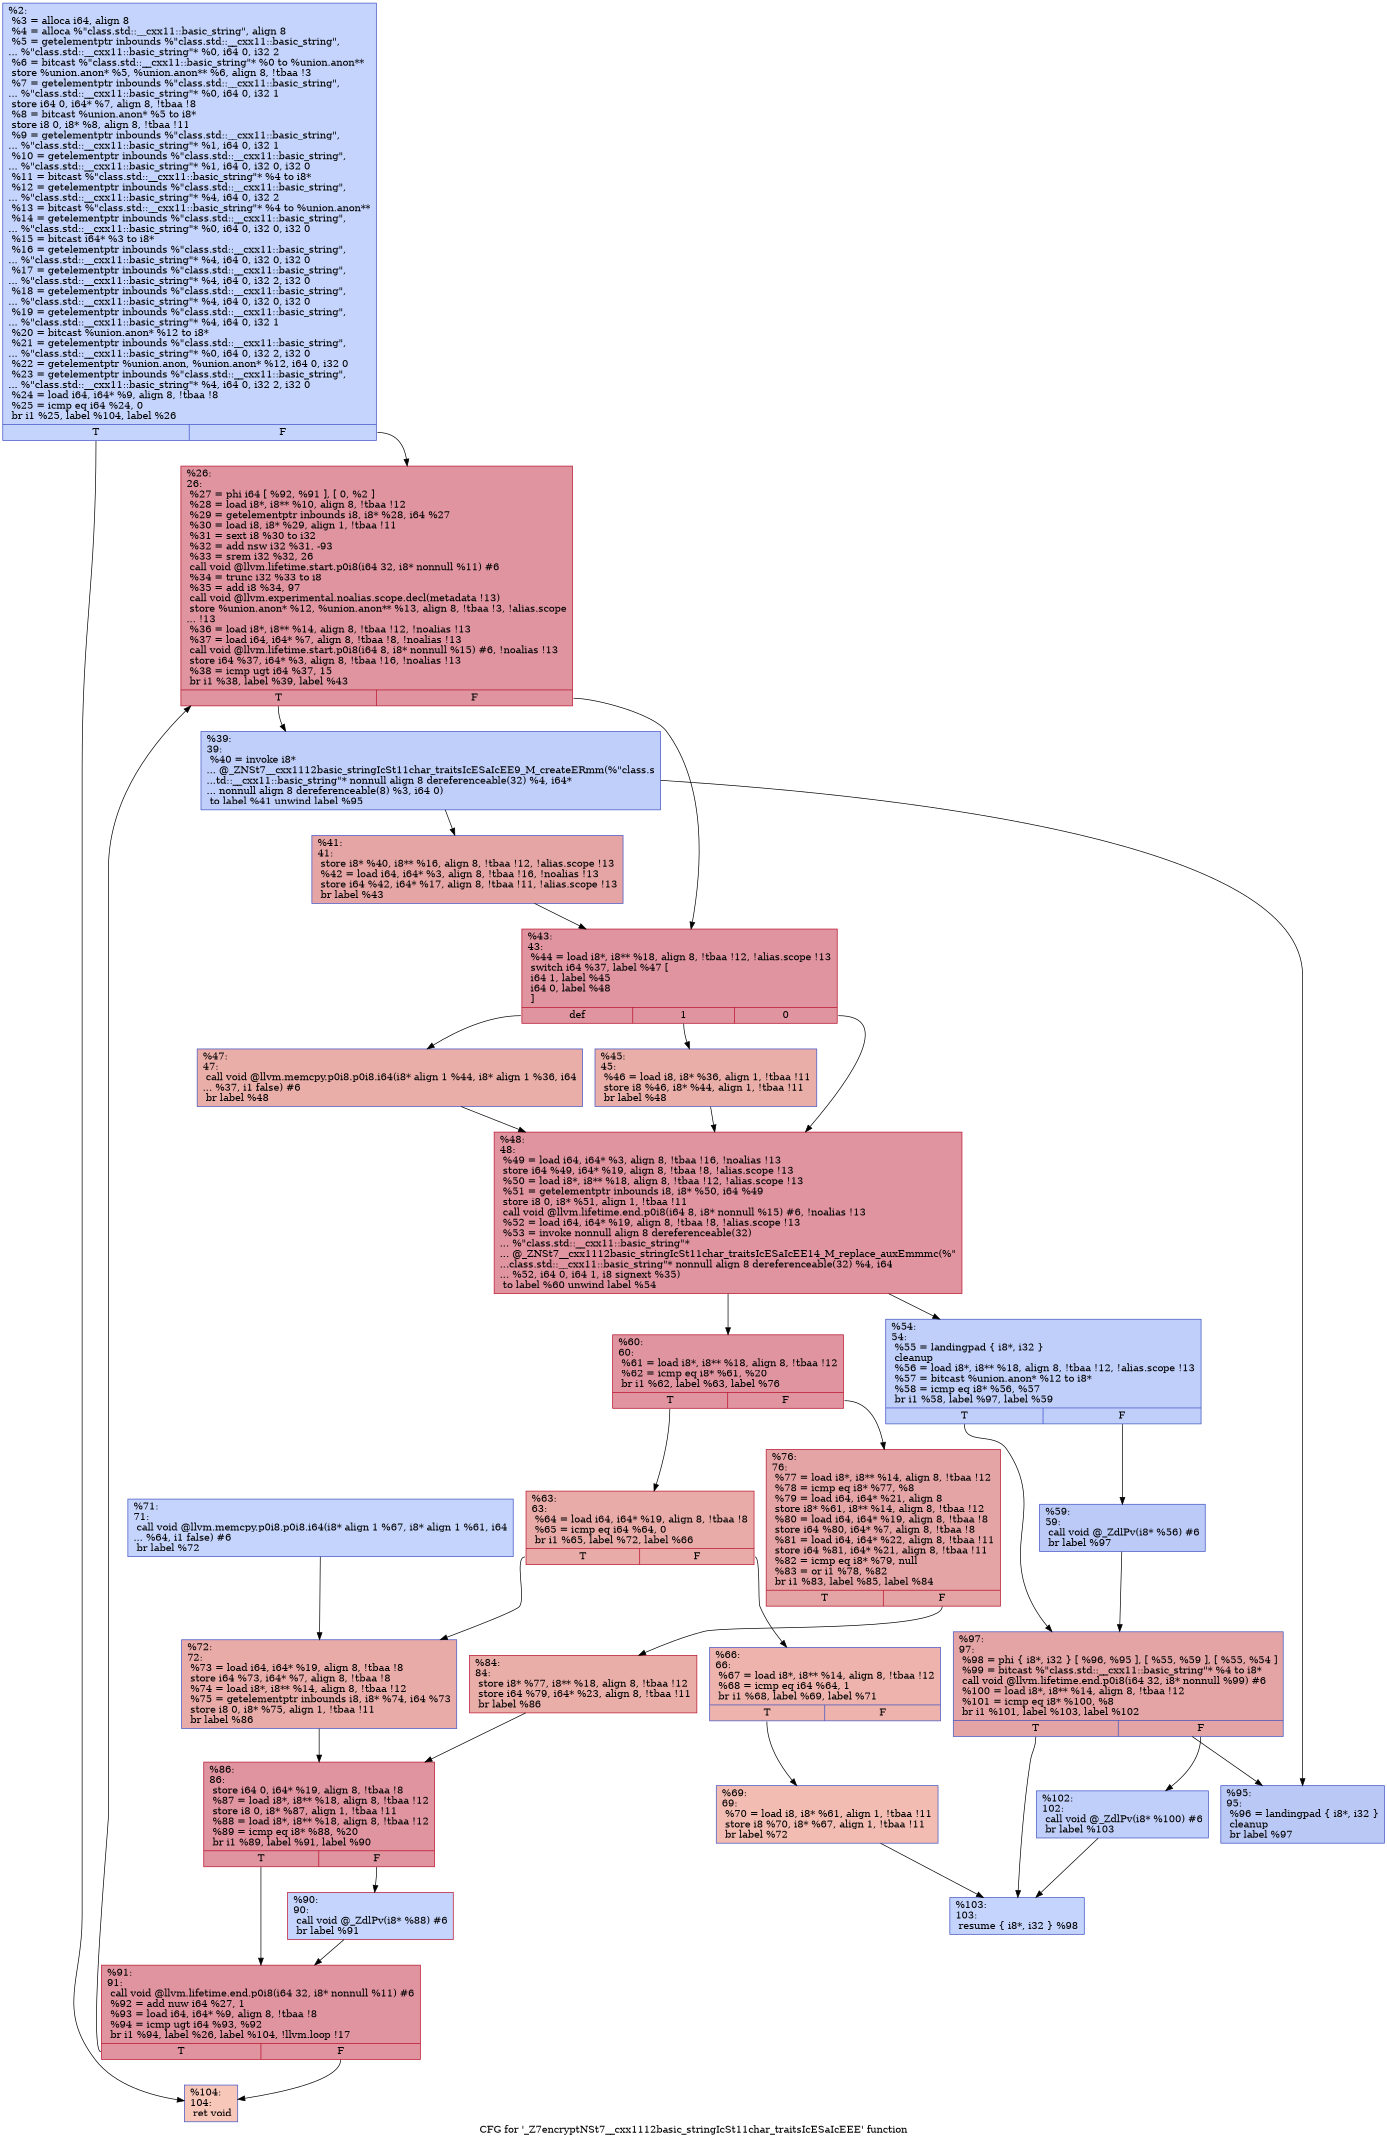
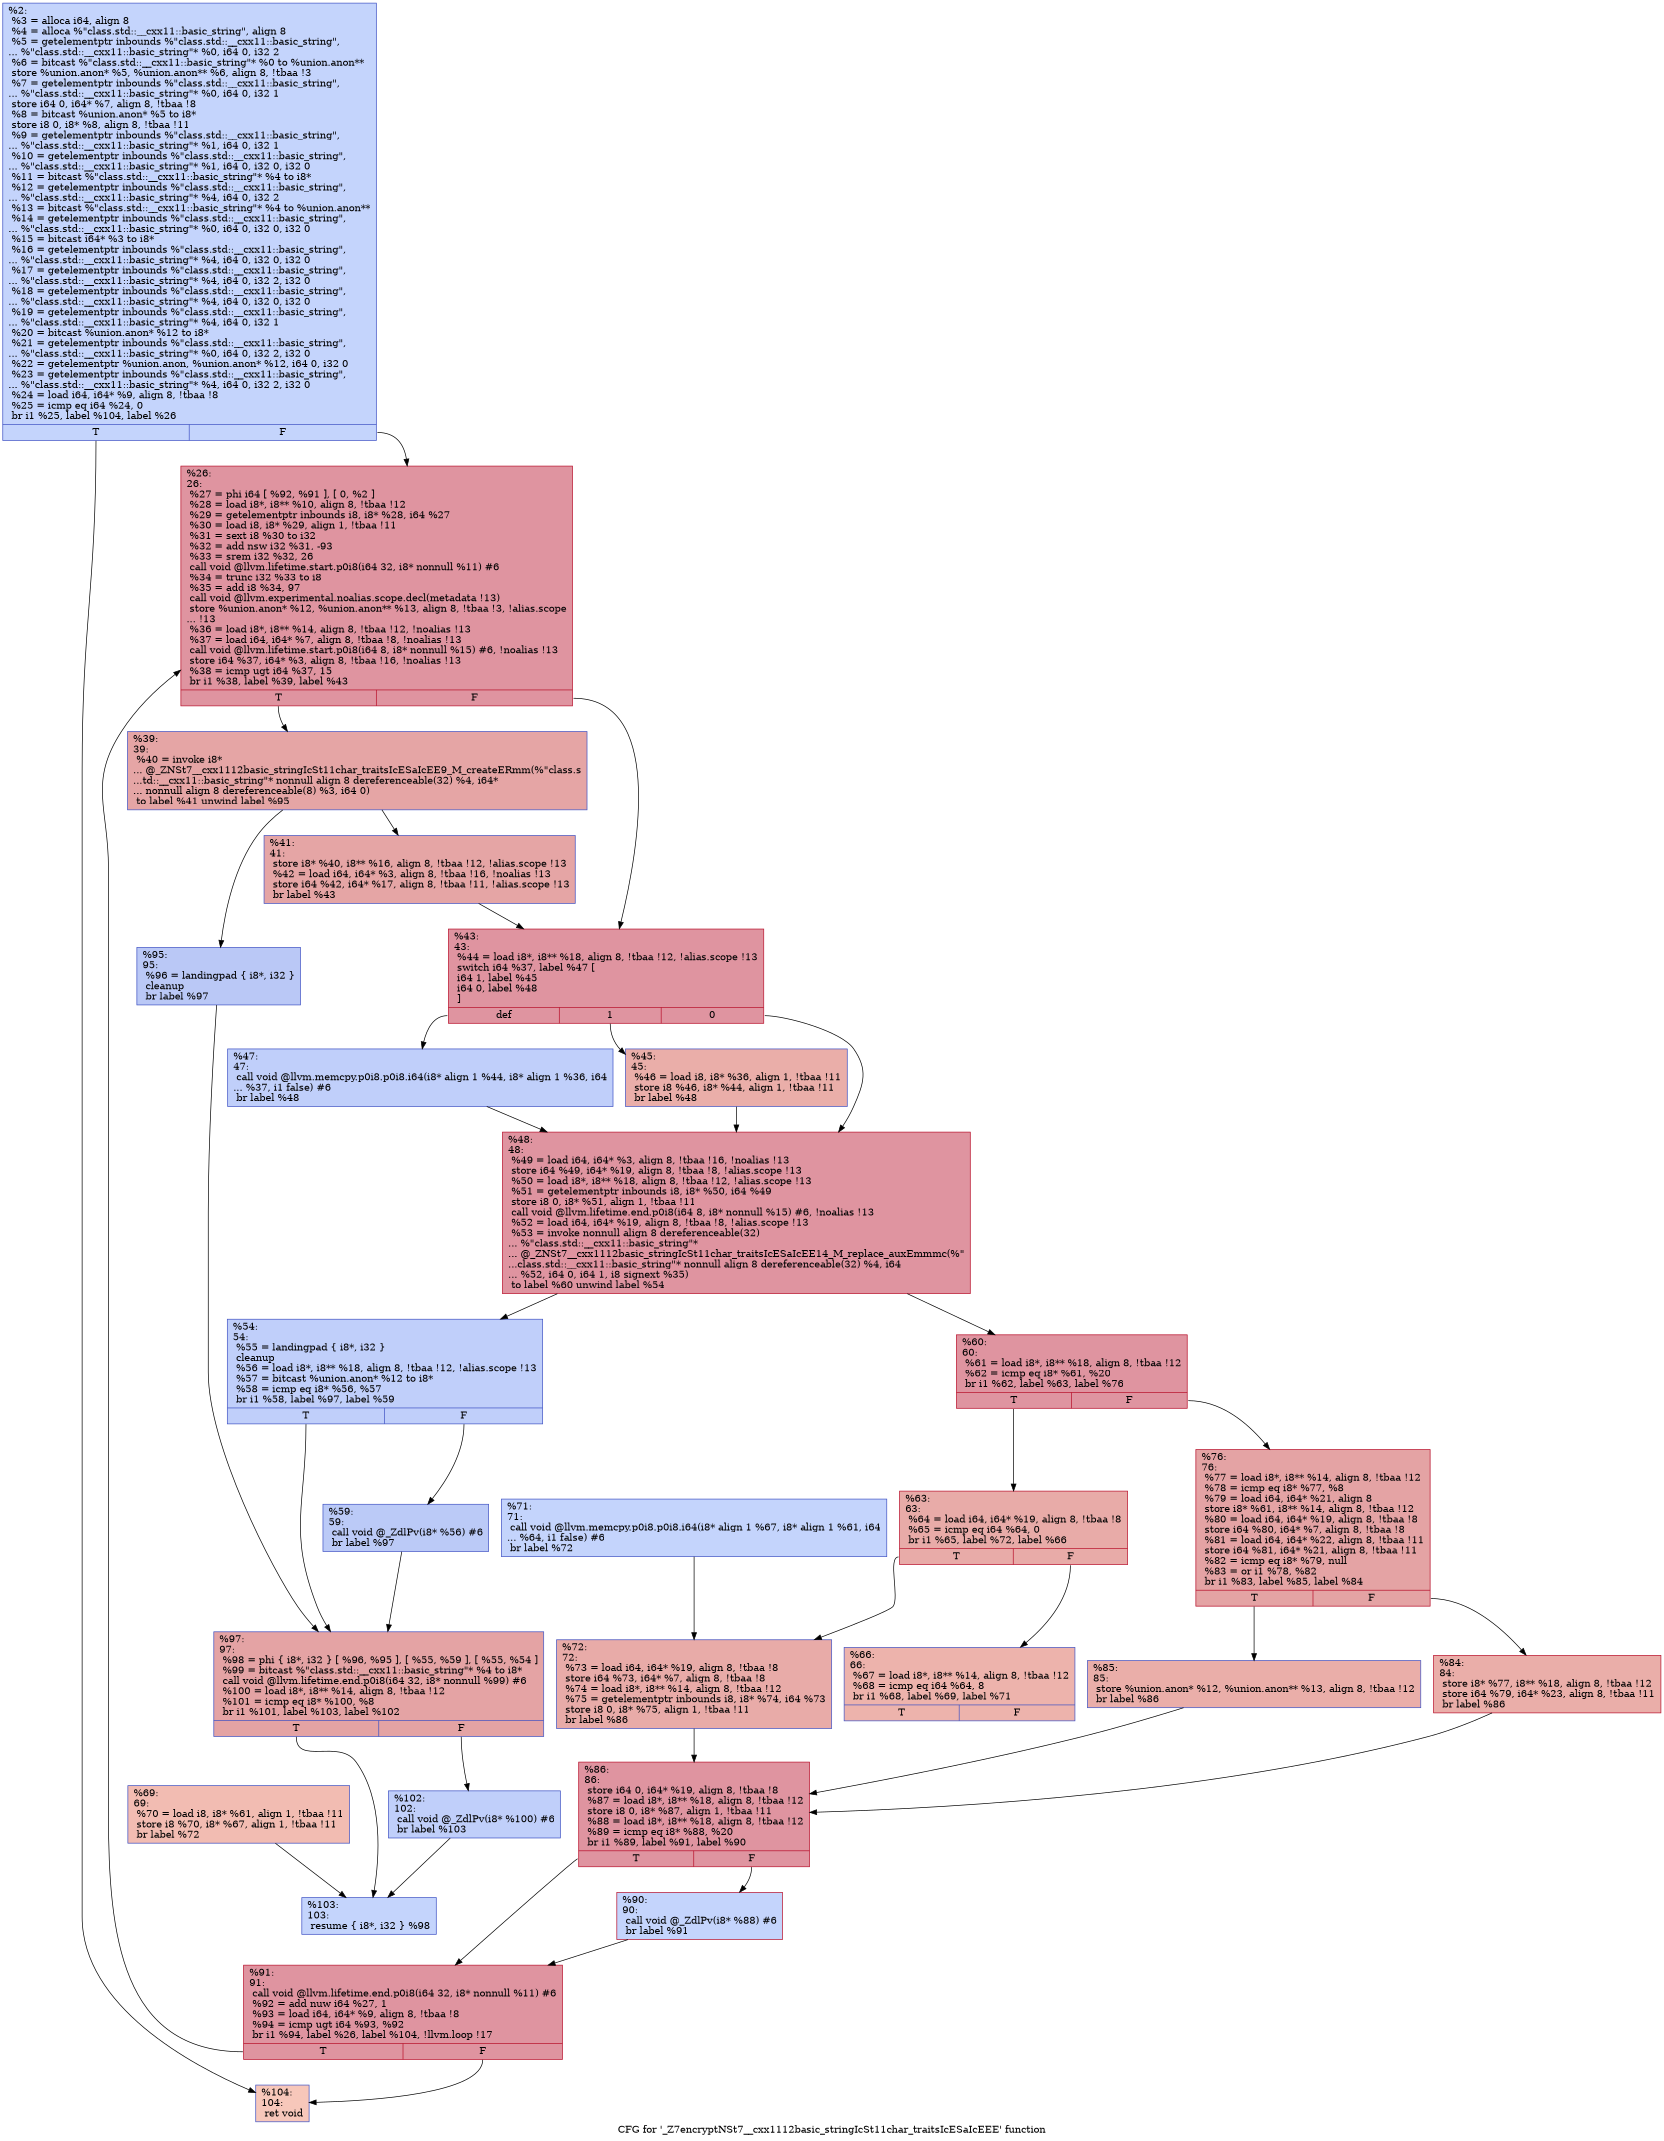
node "%39:": fillcolor #7093f370 -> #c5333470
node "%47:": fillcolor #d0473d70 -> #7093f370
node "%85:": added
node "%66:": text "%68 = icmp eq i64 %64, 1" -> "%68 = icmp eq i64 %64, 8"
edge "%66:" -> "%69:": removed
edge "%97:" -> "%95:": reversed
